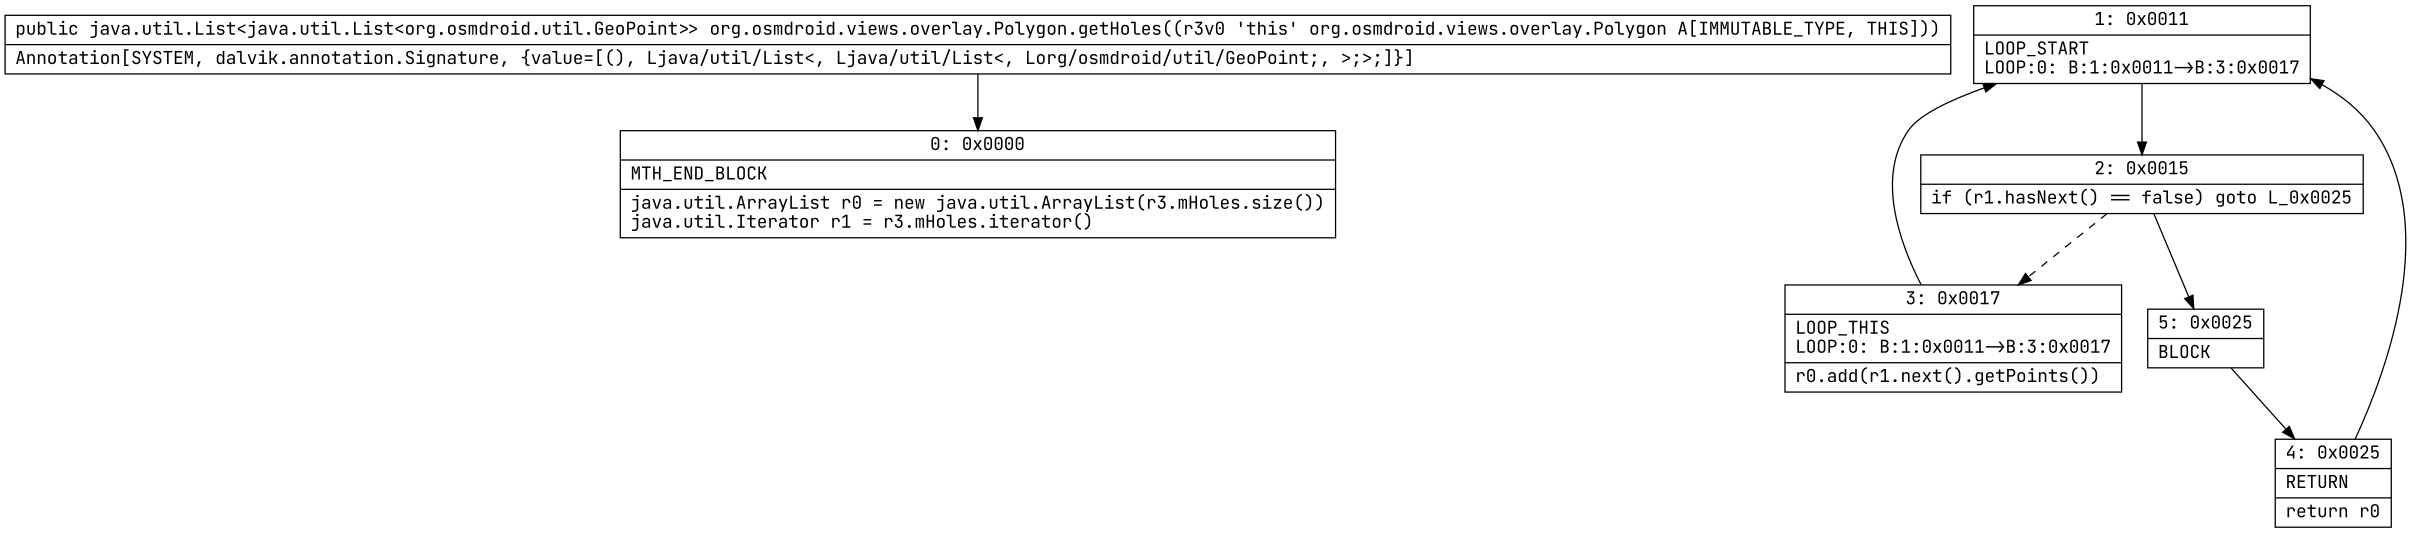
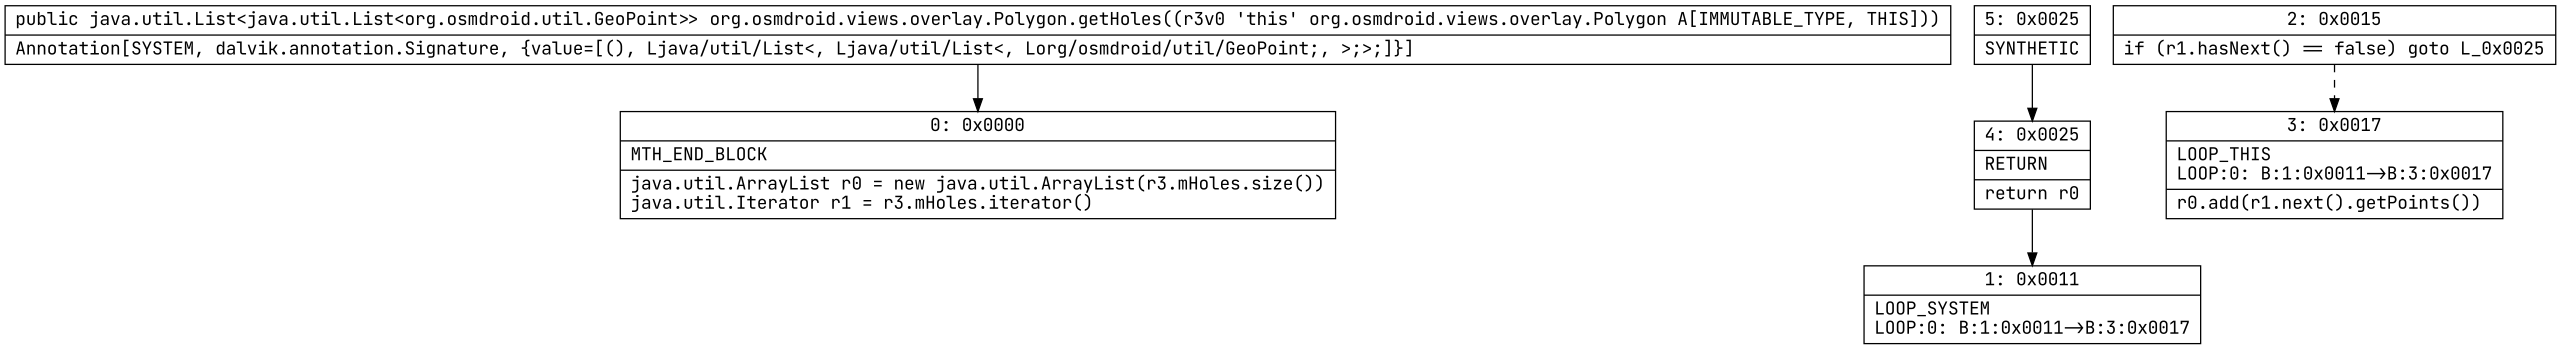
node "1: 0x0011": text "LOOP_START" -> "LOOP_SYSTEM"
edge "1: 0x0011" -> "2: 0x0015": removed
edge "3: 0x0017" -> "1: 0x0011": removed
edge "2: 0x0015" -> "5: 0x0025": removed
node "5: 0x0025": text "BLOCK" -> "SYNTHETIC"
